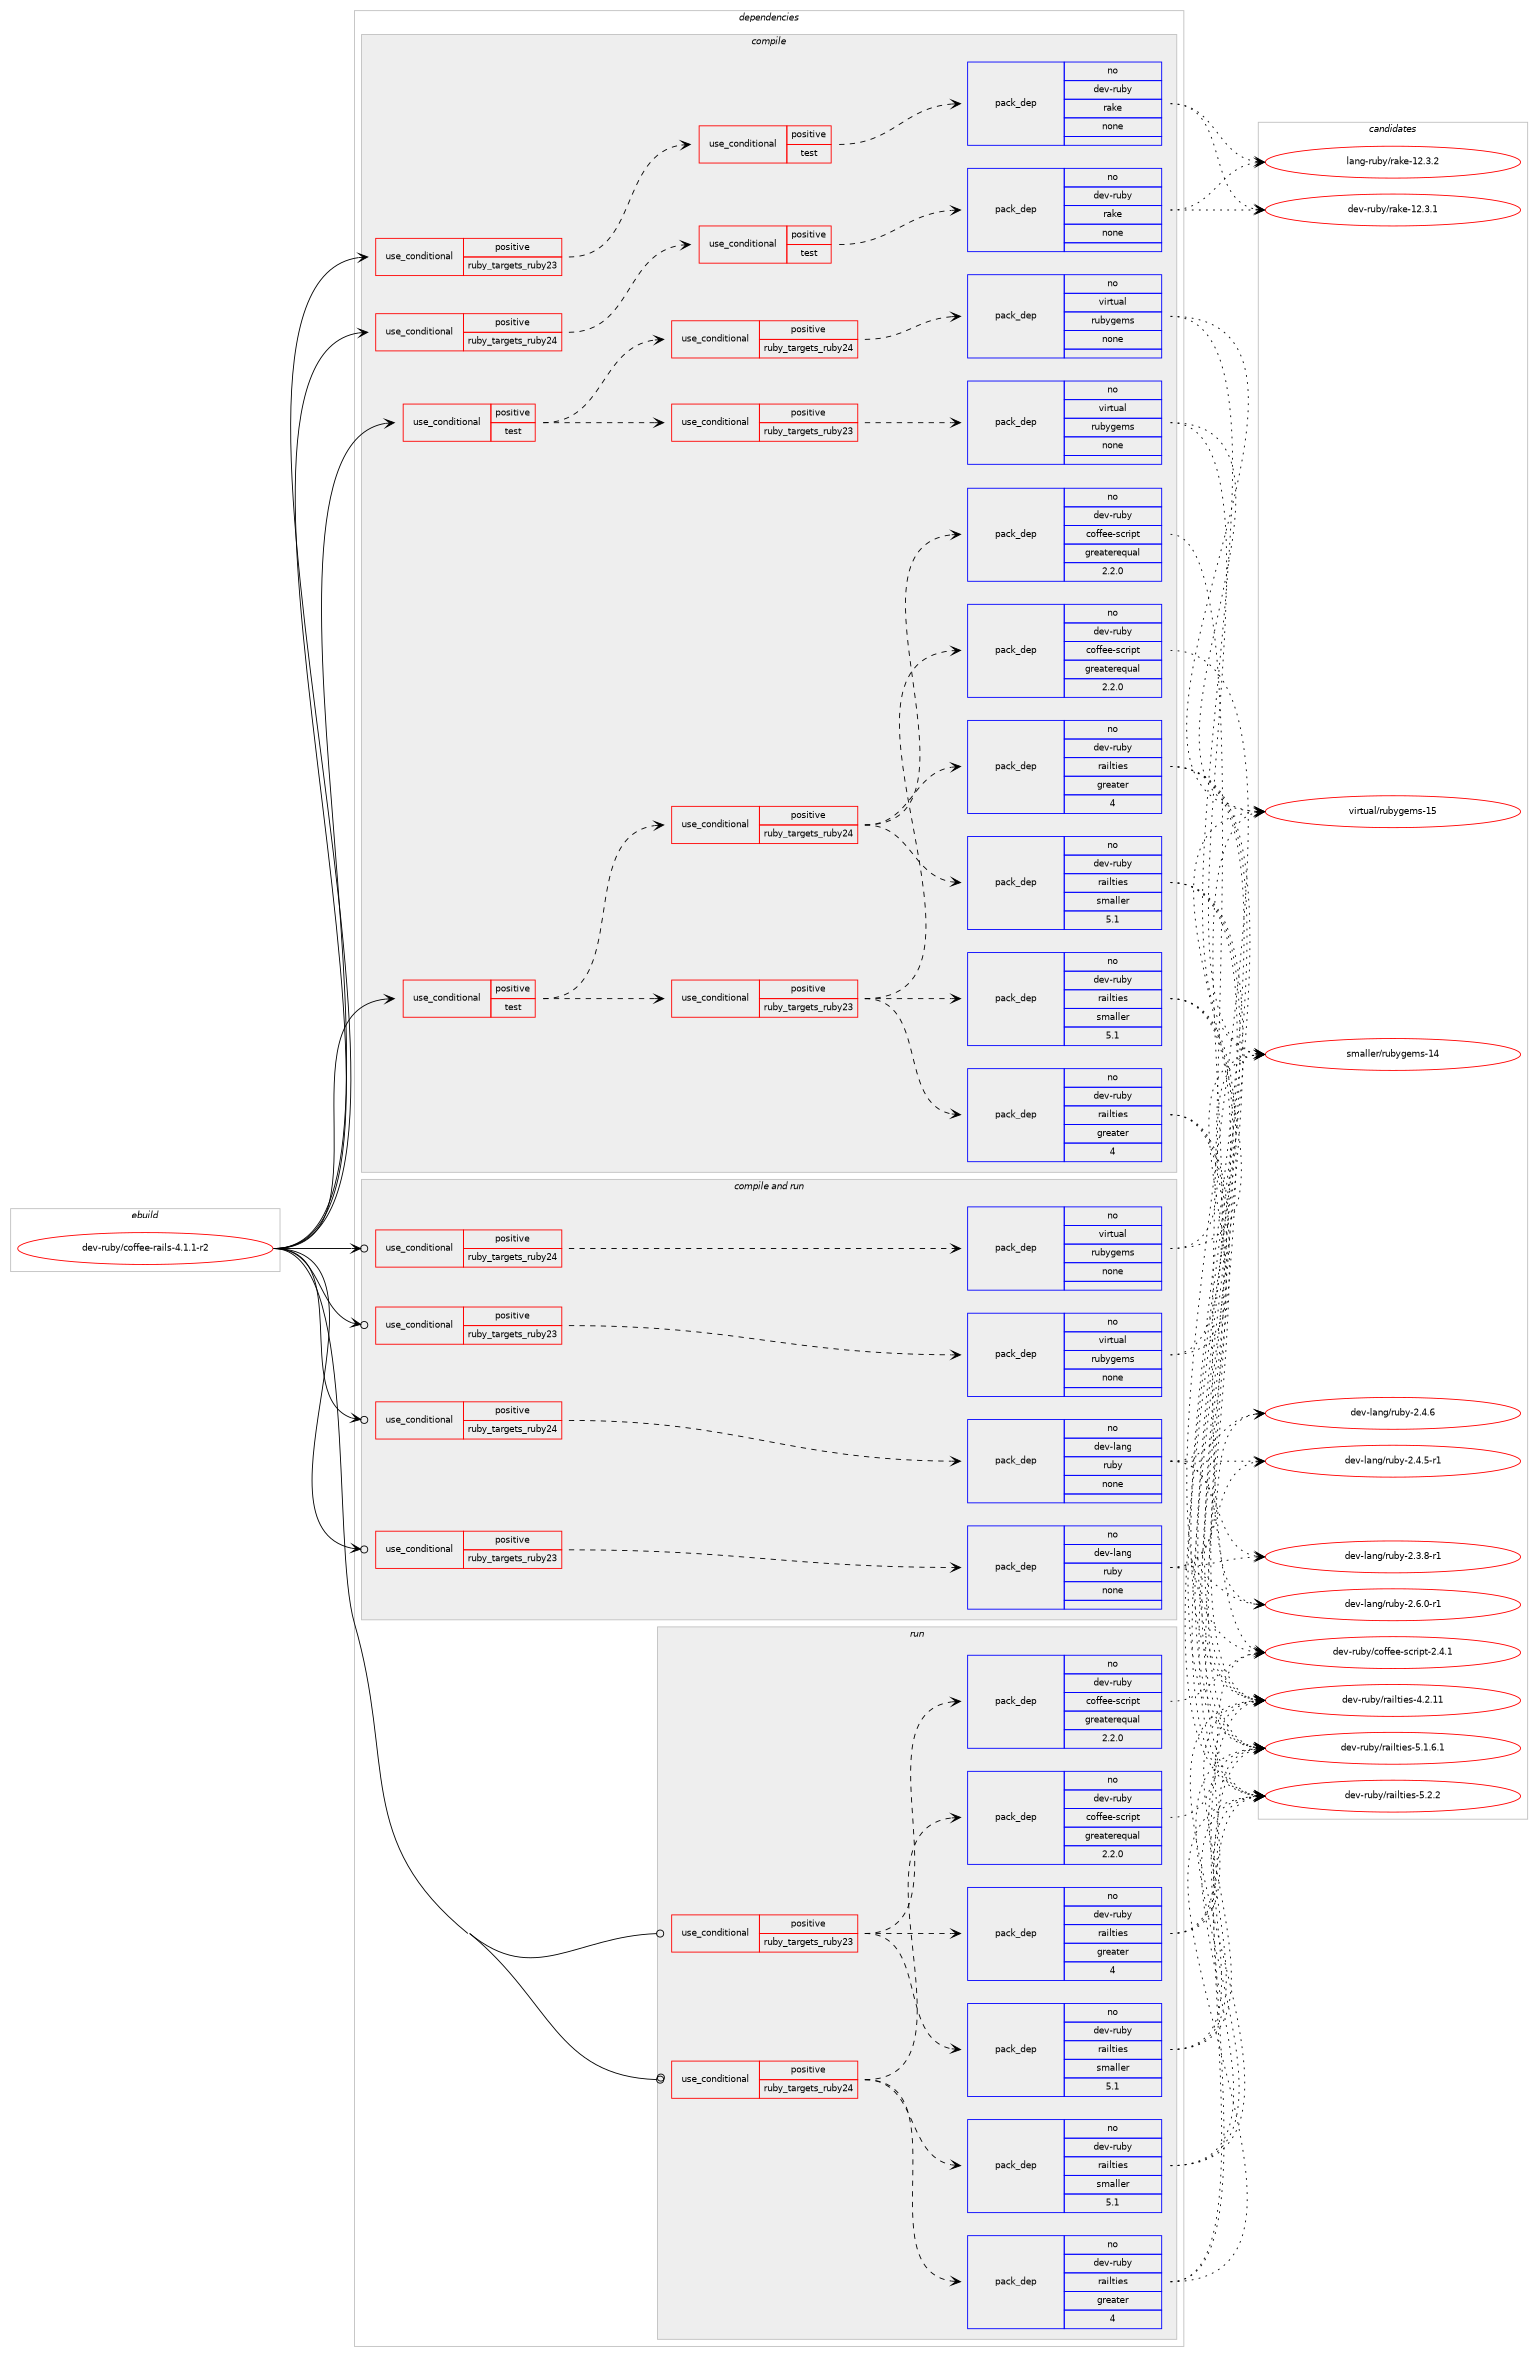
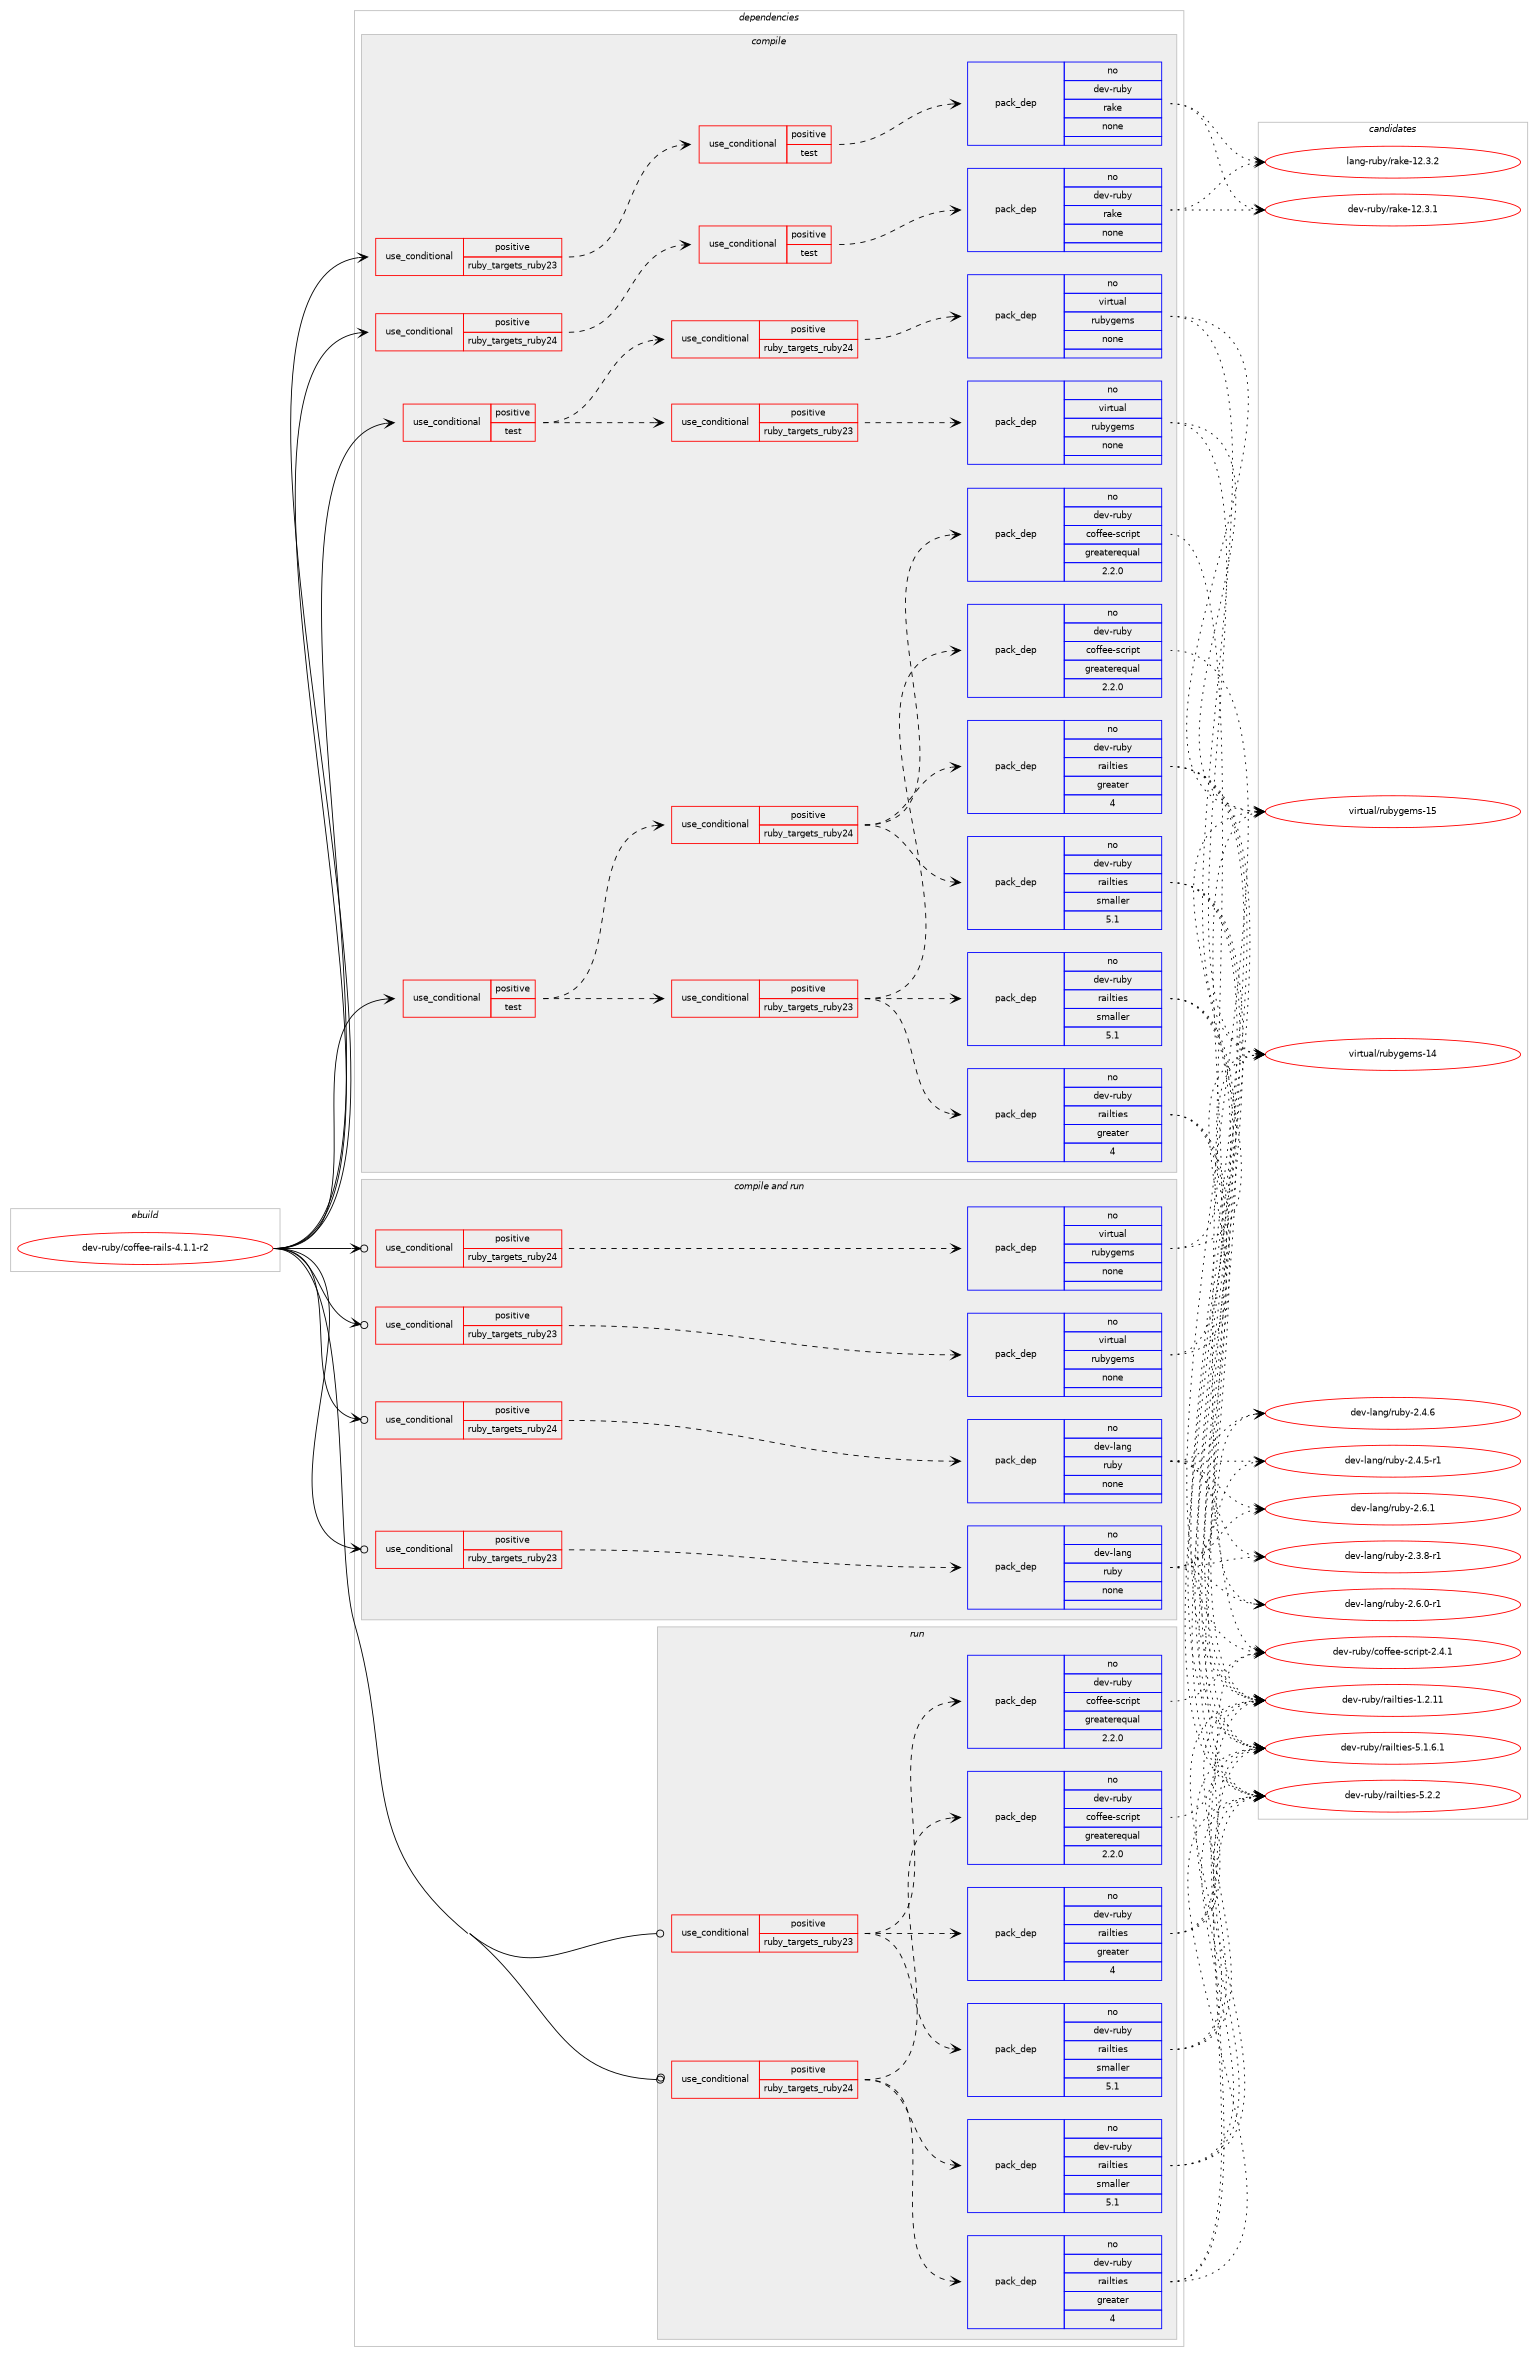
node "smaller/rubygems-14": label "smaller/rubygems-14" -> "virtual/rubygems-14"
node "dev-lang/ruby-2.6.1": added
node "dev-ruby/railties-4.2.11": label "dev-ruby/railties-4.2.11" -> "dev-ruby/railties-1.2.11"
